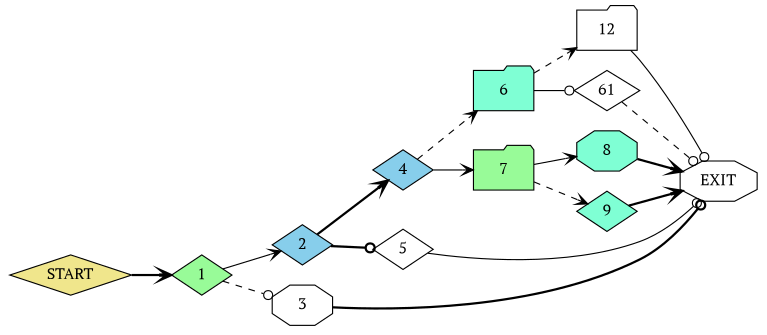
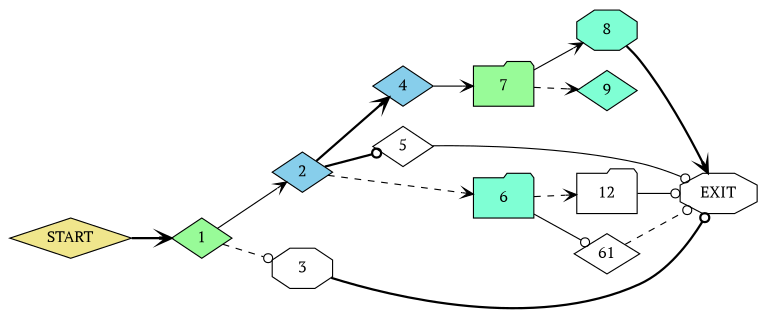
edge "4" -> "6": now "2" -> "6"
edge "9" -> "EXIT": removed
